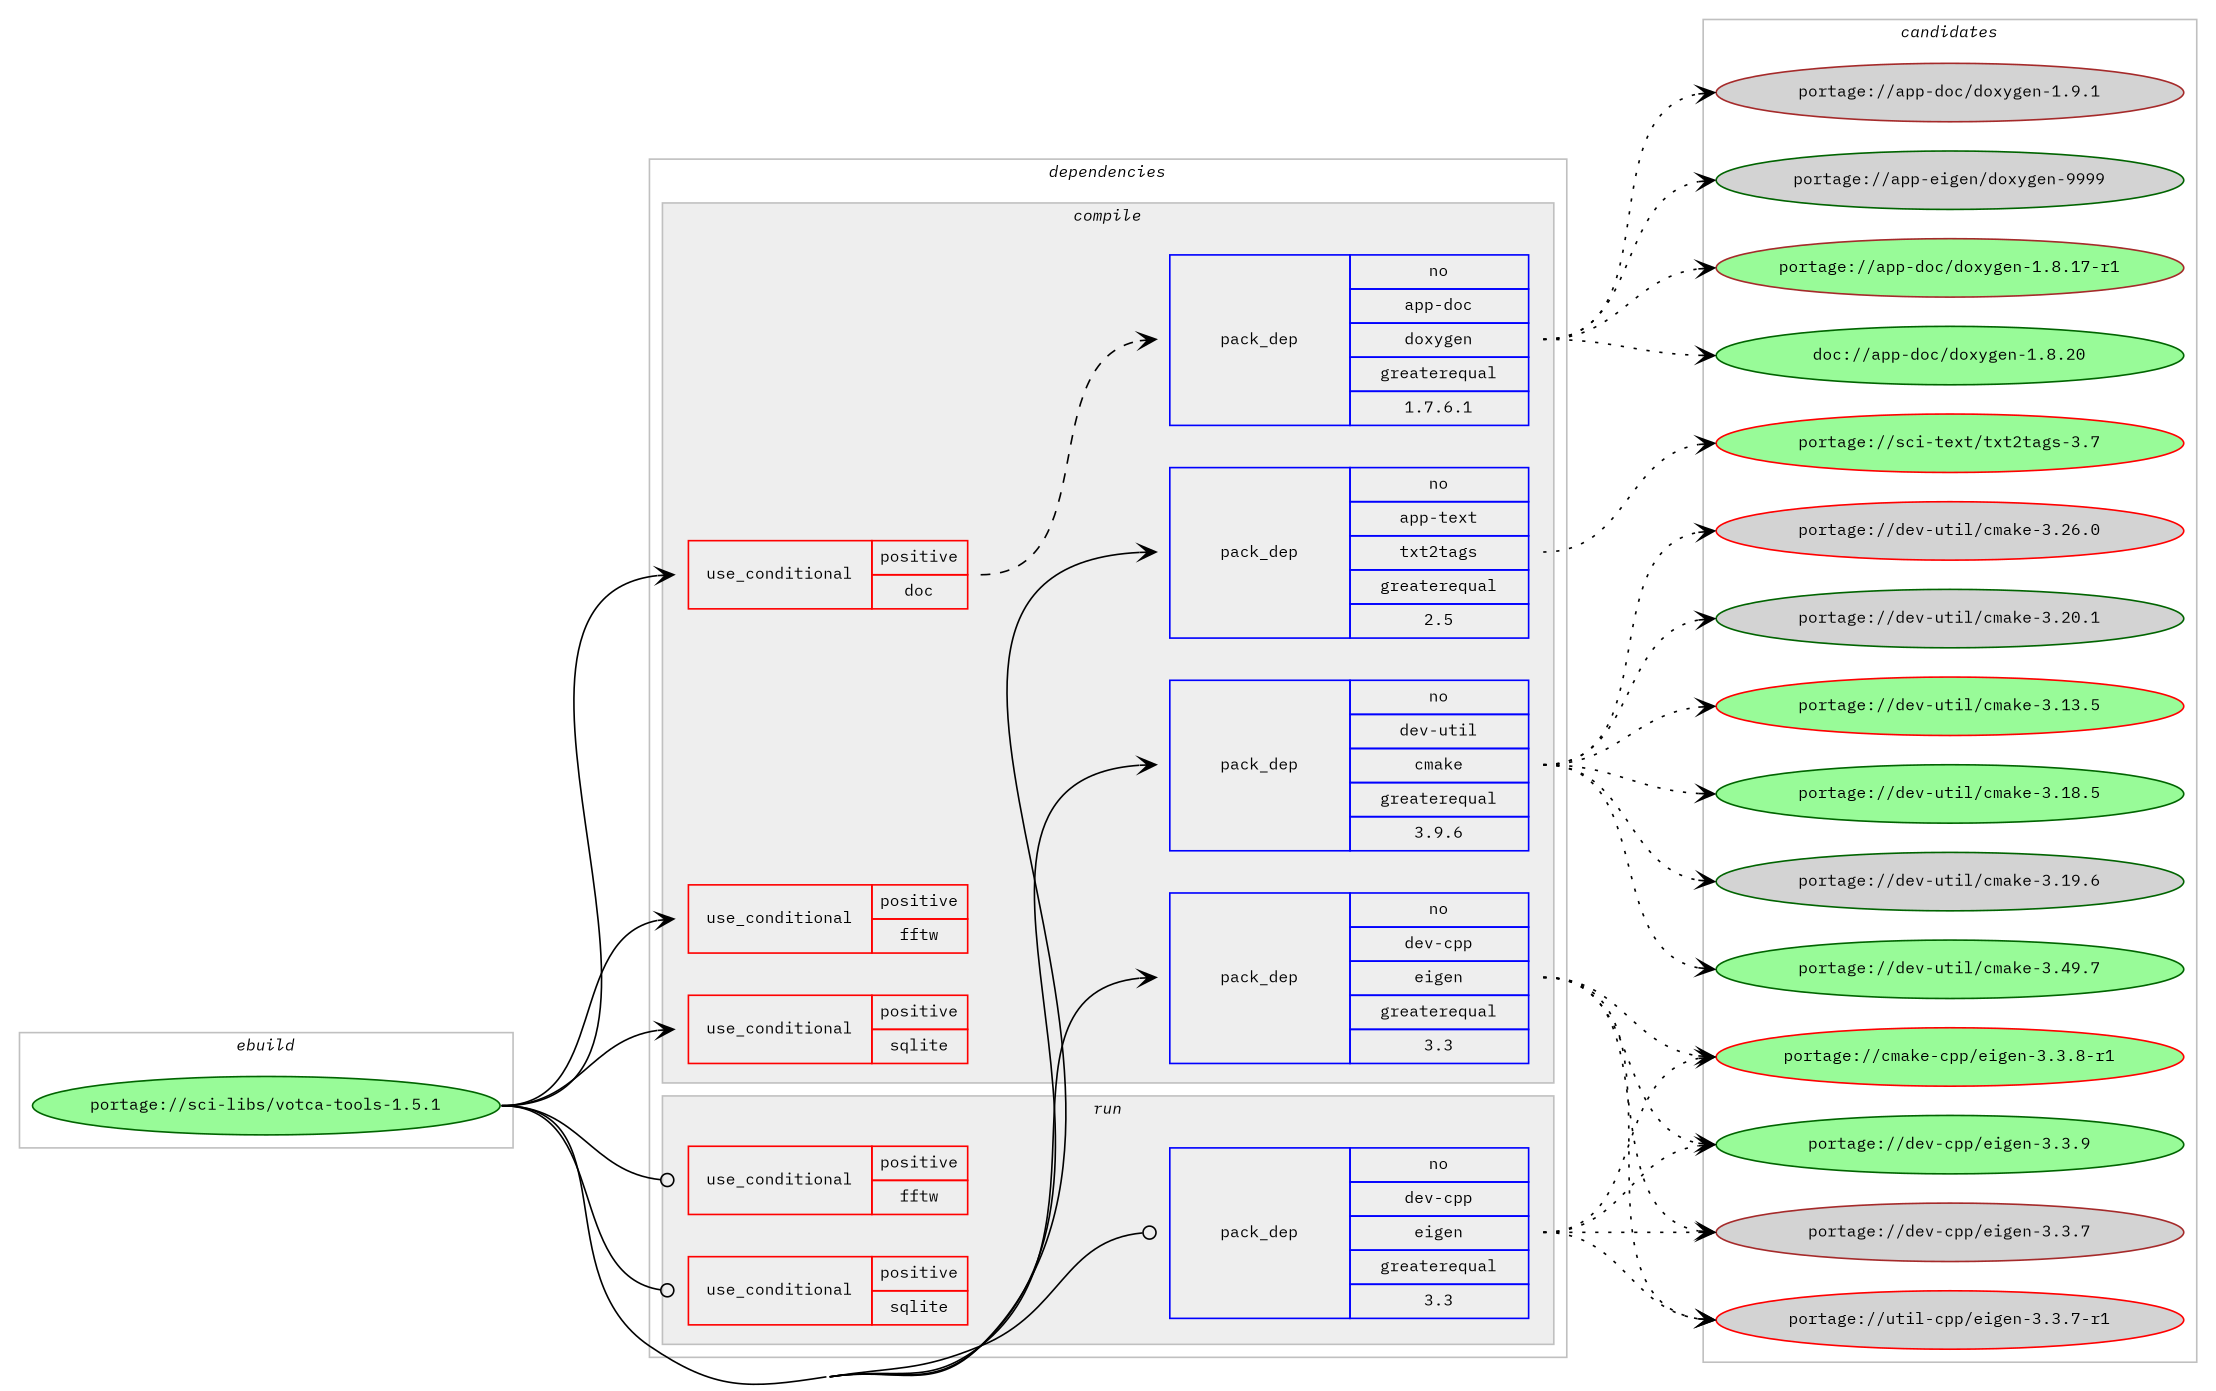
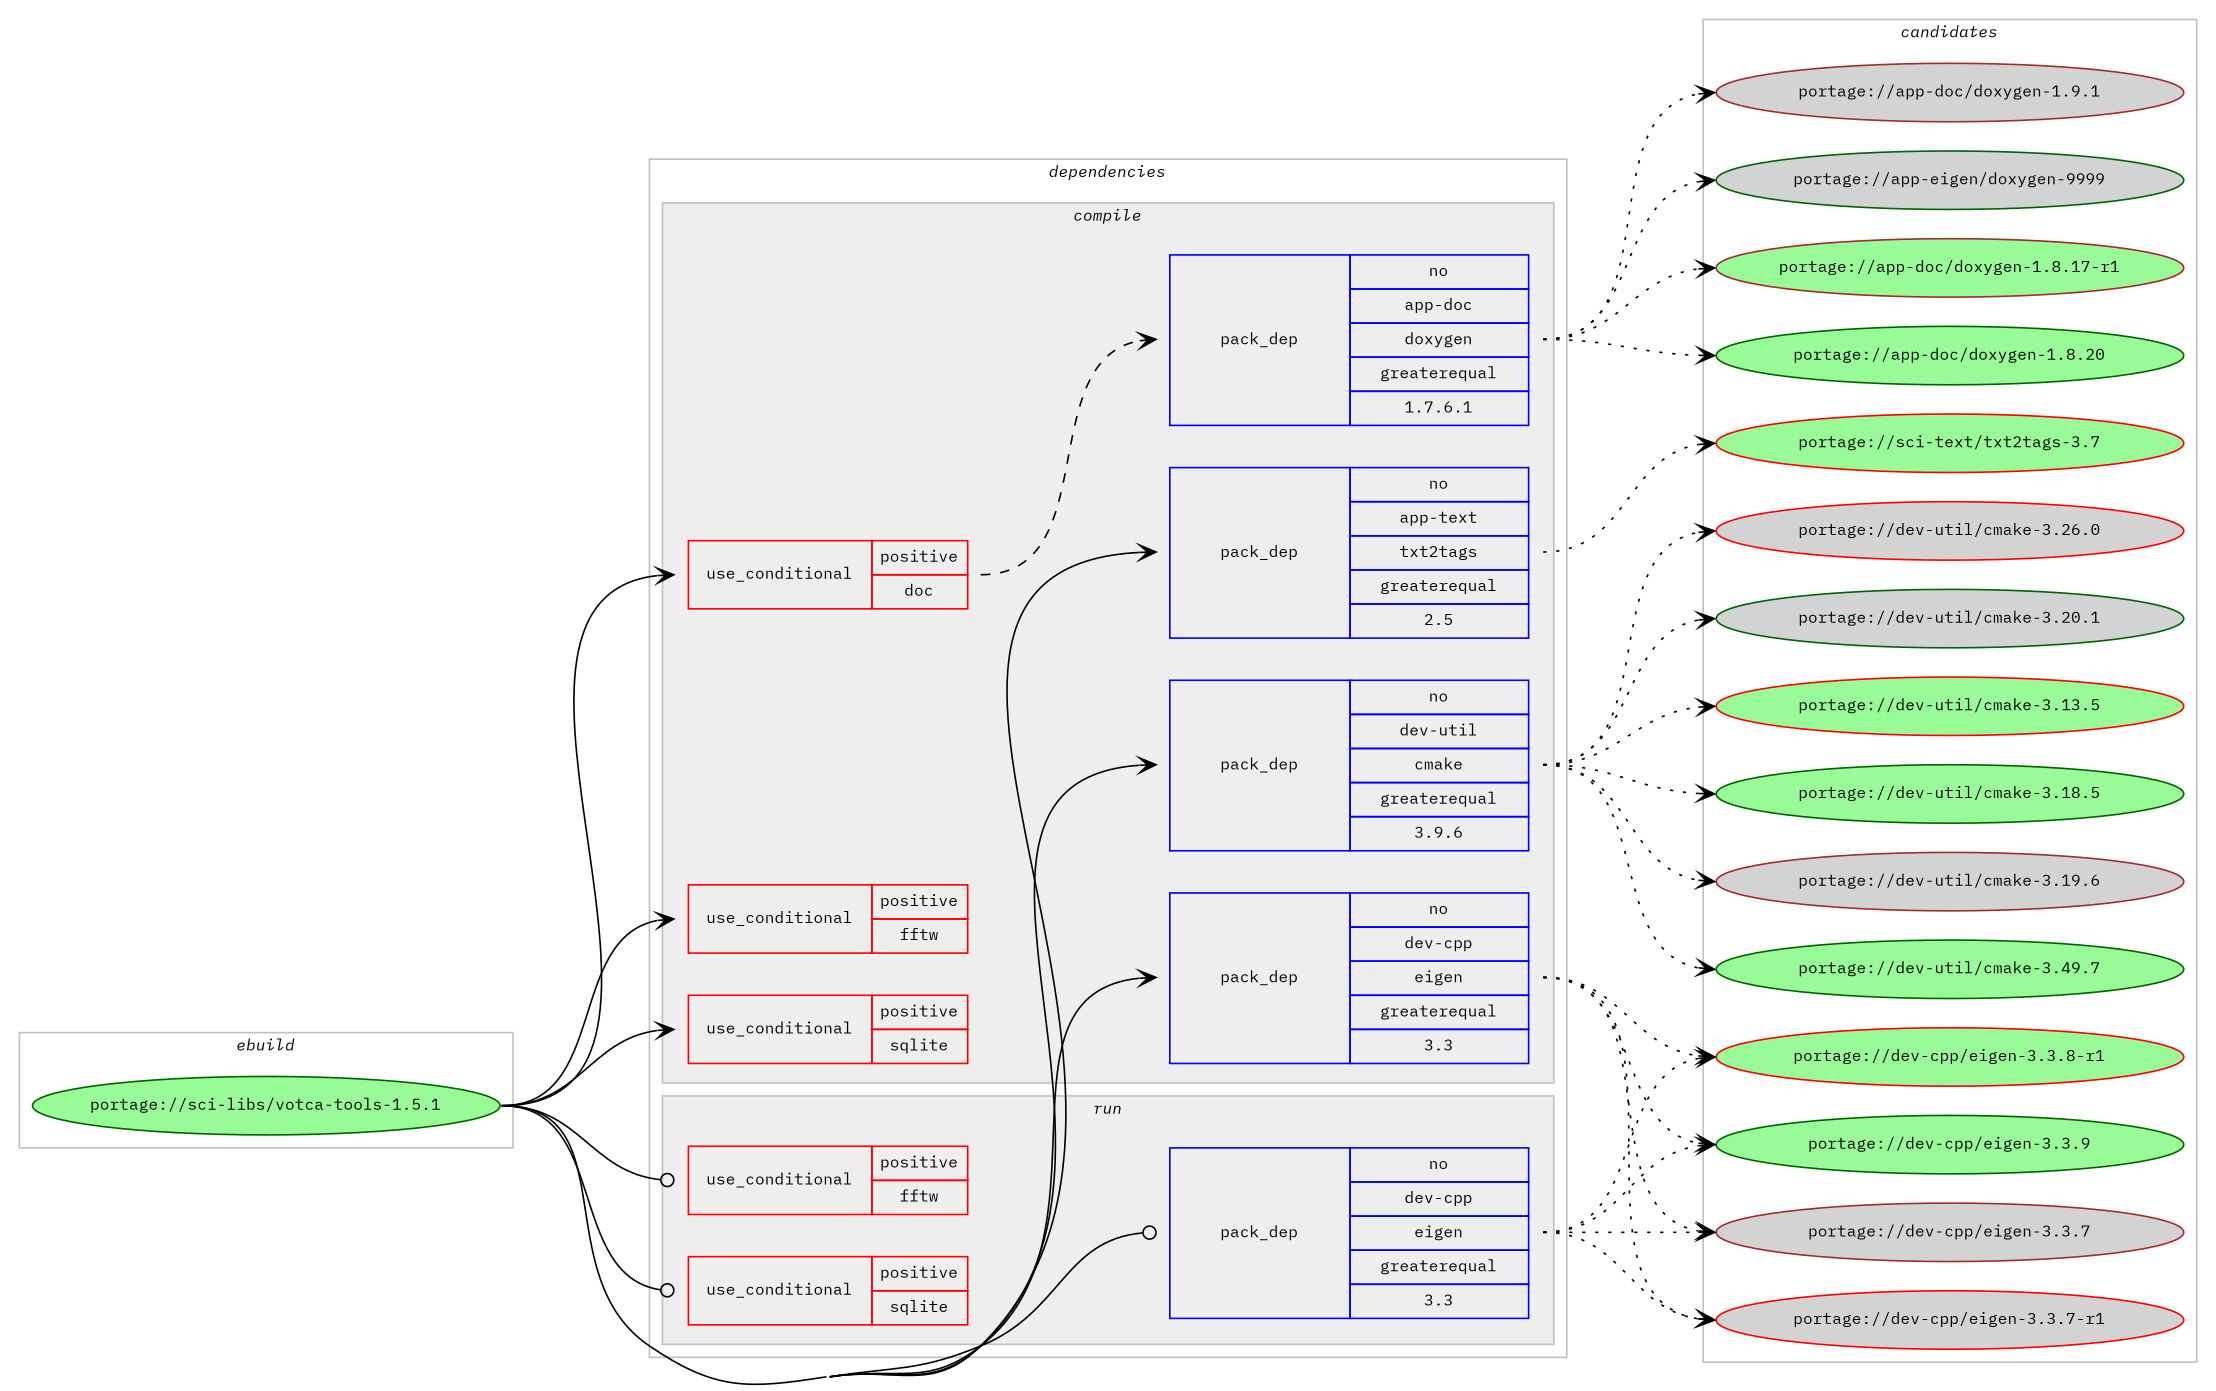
node "doc://app-doc/doxygen-1.8.20": label "doc://app-doc/doxygen-1.8.20" -> "portage://app-doc/doxygen-1.8.20"
node "portage://dev-util/cmake-3.19.6": color darkgreen -> brown
node "portage://cmake-cpp/eigen-3.3.8-r1": label "portage://cmake-cpp/eigen-3.3.8-r1" -> "portage://dev-cpp/eigen-3.3.8-r1"
node "portage://util-cpp/eigen-3.3.7-r1": label "portage://util-cpp/eigen-3.3.7-r1" -> "portage://dev-cpp/eigen-3.3.7-r1"
